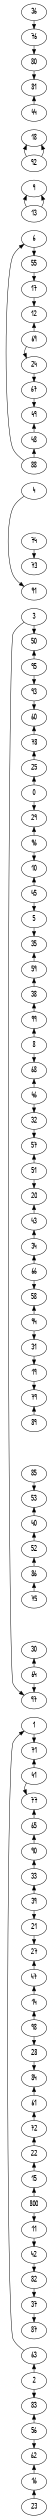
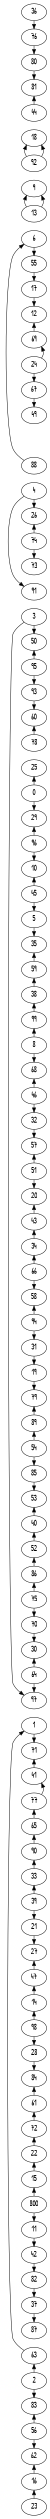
edge "69" -> "24": reversed
node "48": removed
node "26": added
edge "25" -> "78": removed
node "54": added
node "70": added
edge "41" -> "77": reversed
